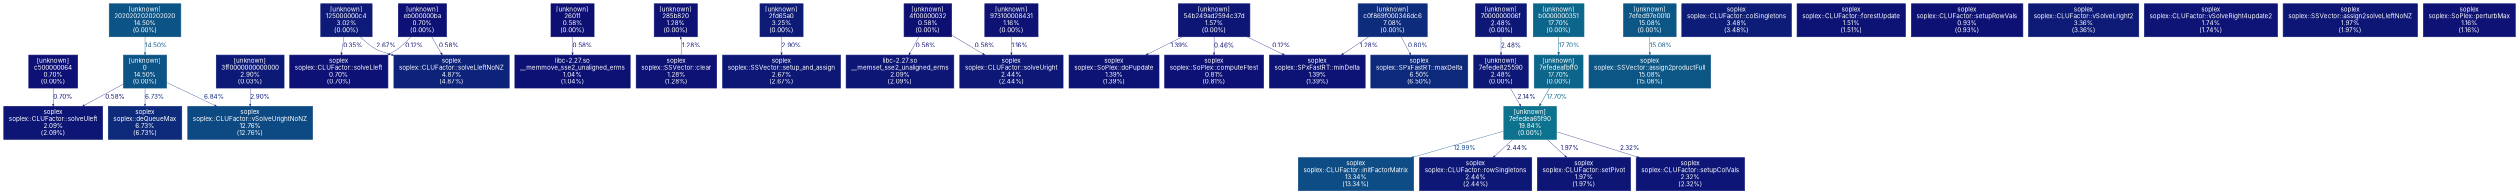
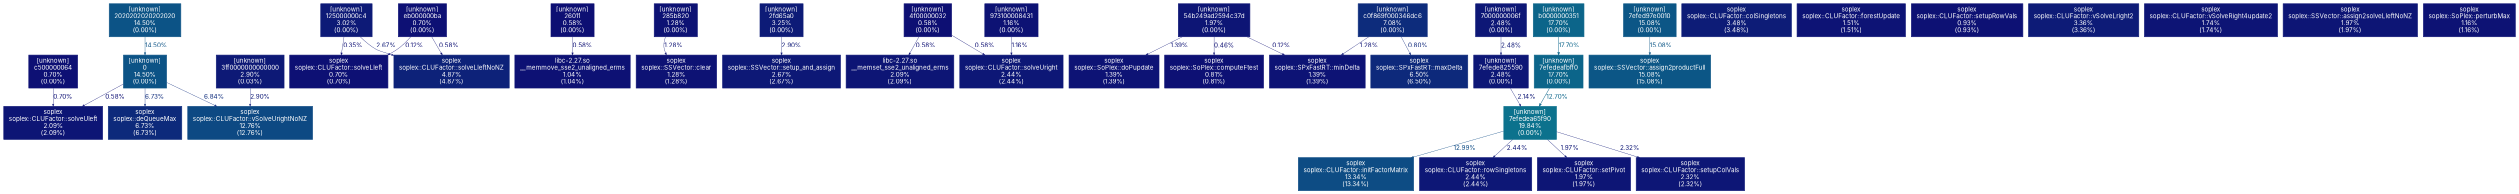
node "[unknown] 54b249ad2594c37d 1.57% (0.00%)": label "[unknown] 54b249ad2594c37d 1.57% (0.00%)" -> "[unknown] 54b249ad2594c37d 1.97% (0.00%)"
edge "soplex soplex::SSVector::clear 1.28% (1.28%)" -> "[unknown] 285b820 1.28% (0.00%)": reversed
edge "[unknown] 7efedeafbff0 17.70% (0.00%)" -> "[unknown] 7efedea65f90 19.84% (0.00%)": label "17.70%" -> "12.70%"
